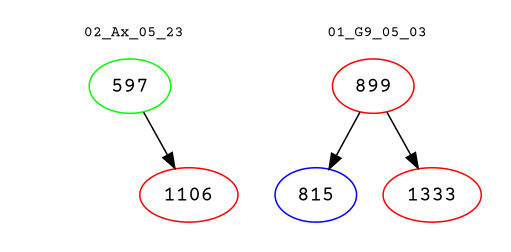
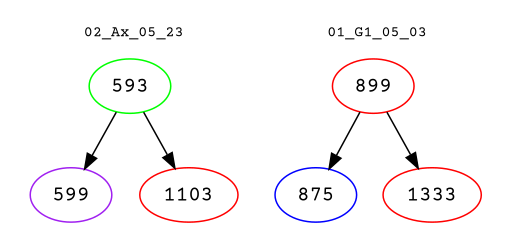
cluster "01_G9_05_03": label "01_G9_05_03" -> "01_G1_05_03"
node "597": label "597" -> "593"
node "599": added
node "1106": label "1106" -> "1103"
node "815": label "815" -> "875"
